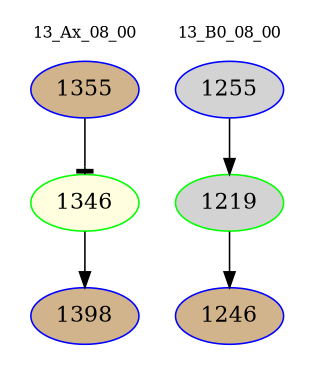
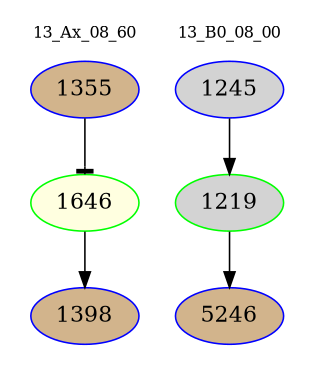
cluster "13_Ax_08_00": label "13_Ax_08_00" -> "13_Ax_08_60"
node "1255": label "1255" -> "1245"
node "1346": label "1346" -> "1646"
node "1246": label "1246" -> "5246"
